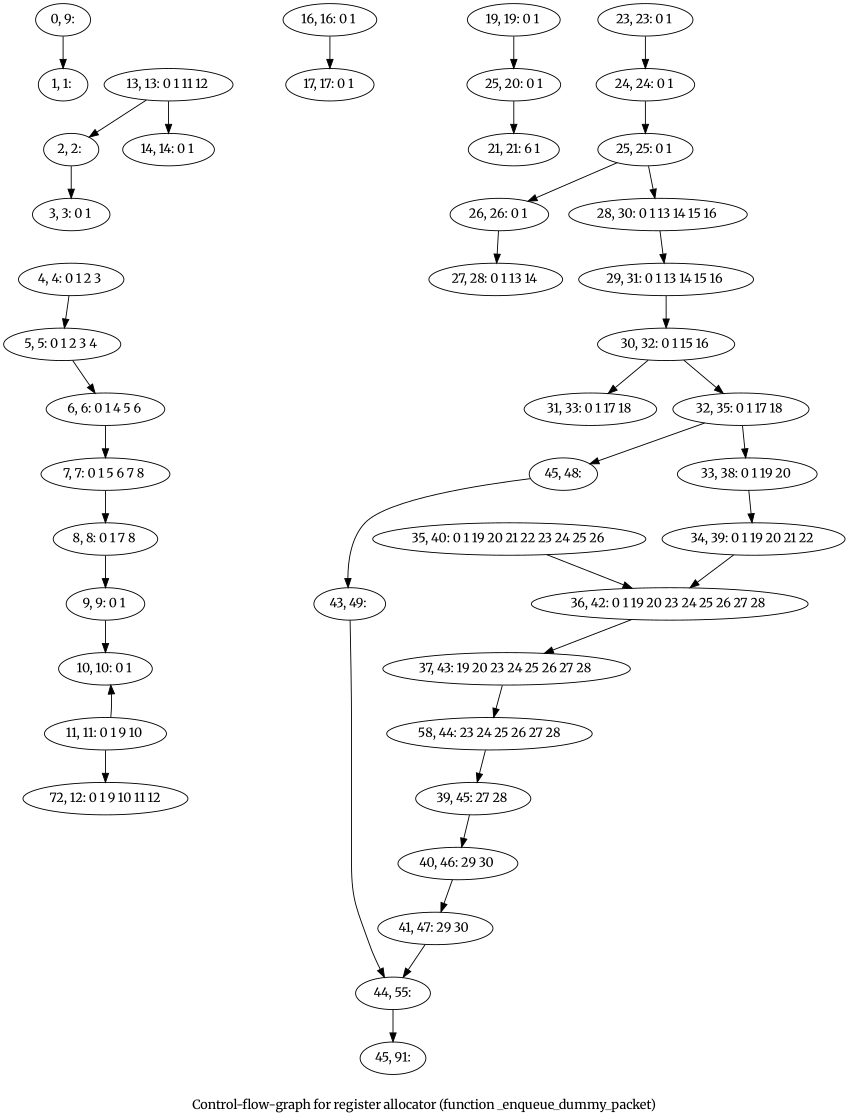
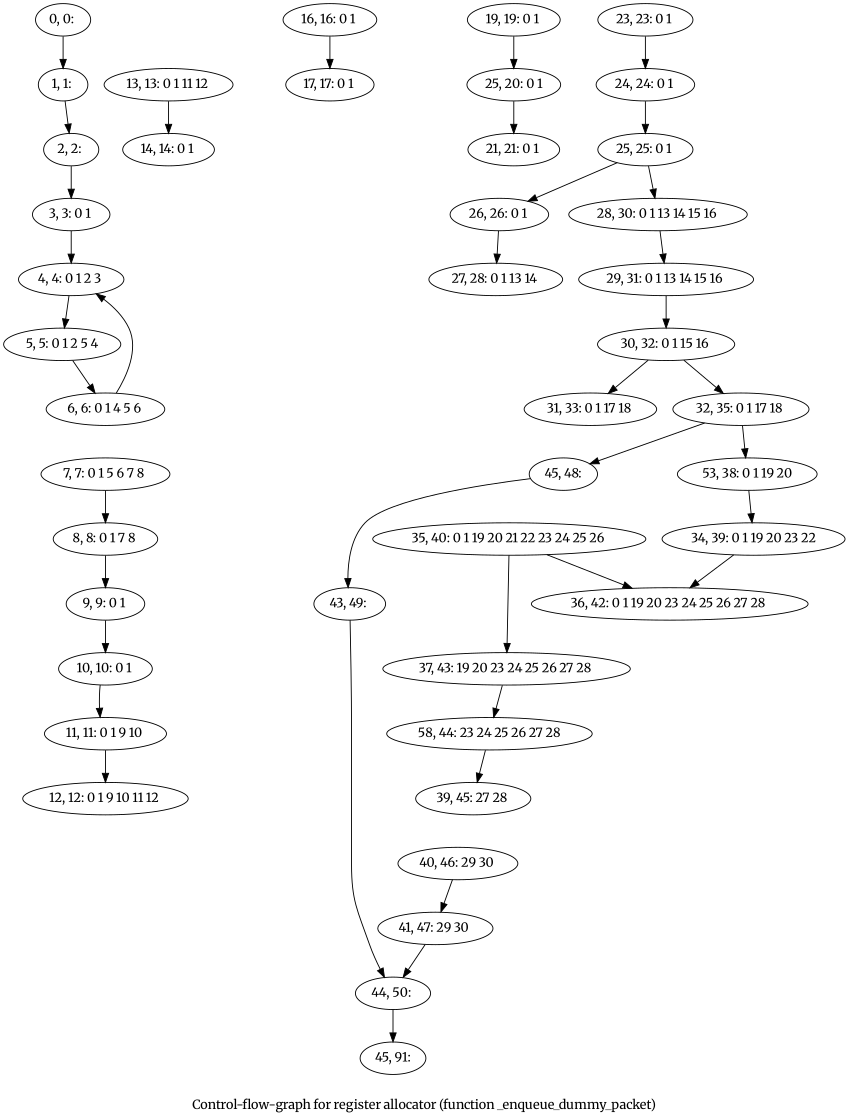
node "0, 9:": label "0, 9:" -> "0, 0:"
edge "13, 13: 0 1 11 12" -> "2, 2:": now "1, 1:" -> "2, 2:"
node "21, 21: 6 1": label "21, 21: 6 1" -> "21, 21: 0 1"
edge "3, 3: 0 1" -> "4, 4: 0 1 2 3": added
node "5, 5: 0 1 2 3 4": label "5, 5: 0 1 2 3 4" -> "5, 5: 0 1 2 5 4"
edge "6, 6: 0 1 4 5 6" -> "7, 7: 0 1 5 6 7 8": now "6, 6: 0 1 4 5 6" -> "4, 4: 0 1 2 3"
node "33, 38: 0 1 19 20": label "33, 38: 0 1 19 20" -> "53, 38: 0 1 19 20"
node "34, 39: 0 1 19 20 21 22": label "34, 39: 0 1 19 20 21 22" -> "34, 39: 0 1 19 20 23 22"
edge "36, 42: 0 1 19 20 23 24 25 26 27 28" -> "37, 43: 19 20 23 24 25 26 27 28": now "35, 40: 0 1 19 20 21 22 23 24 25 26" -> "37, 43: 19 20 23 24 25 26 27 28"
edge "11, 11: 0 1 9 10" -> "10, 10: 0 1": reversed
node "72, 12: 0 1 9 10 11 12": label "72, 12: 0 1 9 10 11 12" -> "12, 12: 0 1 9 10 11 12"
edge "39, 45: 27 28" -> "40, 46: 29 30": removed
node "44, 55:": label "44, 55:" -> "44, 50:"
